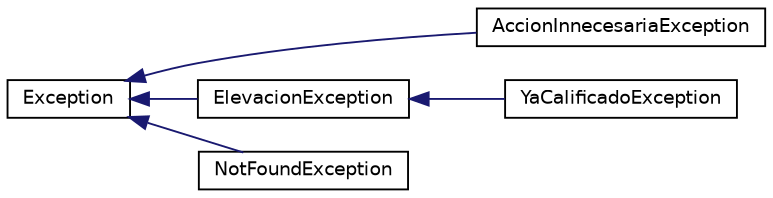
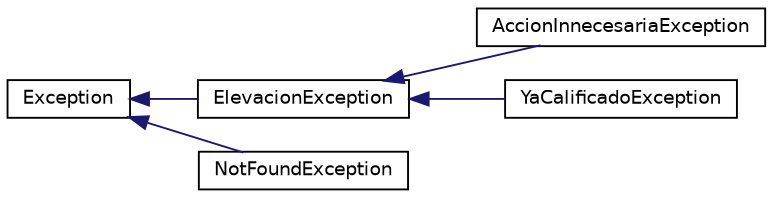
edge "AccionInnecesariaException" -> "Exception": now "AccionInnecesariaException" -> "ElevacionException"
